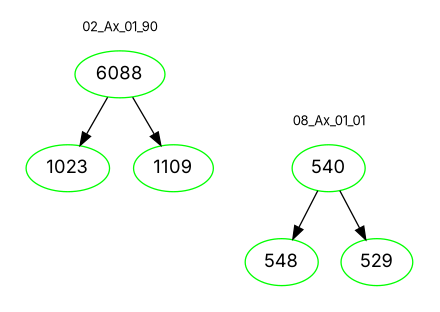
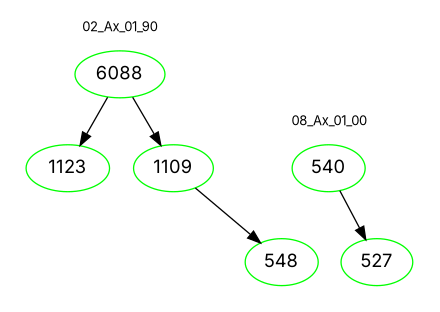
cluster "08_Ax_01_01": label "08_Ax_01_01" -> "08_Ax_01_00"
node "1023": label "1023" -> "1123"
edge "540" -> "548": now "1109" -> "548"
node "529": label "529" -> "527"
